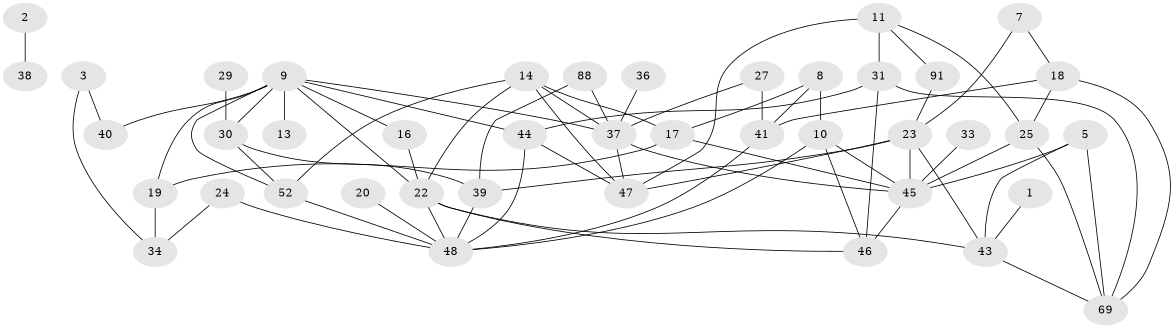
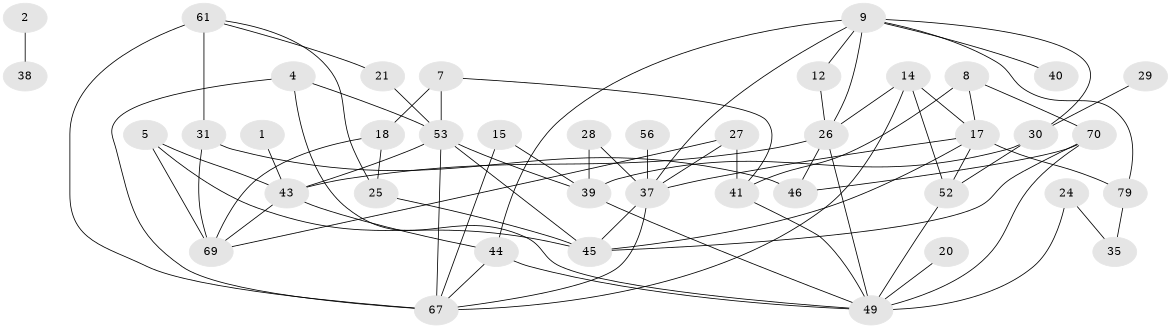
node "11": label "11" -> "61"
node "3": removed
node "4": added
node "88": label "88" -> "28"
node "36": label "36" -> "56"
node "91": label "91" -> "21"
edge "18" -- "41": now "7" -- "41"
edge "14" -- "37": now "17" -- "37"
edge "31" -- "44": now "43" -- "44"
node "13": removed
node "16": label "16" -> "12"
node "15": added
node "10": label "10" -> "70"
node "23": label "23" -> "53"
node "33": removed
edge "9" -- "52": now "17" -- "52"
node "19": label "19" -> "79"
node "22": label "22" -> "26"
node "47": label "47" -> "67"
edge "25" -- "69": now "27" -- "69"
edge "45" -- "46": removed
node "34": label "34" -> "35"
node "48": label "48" -> "49"
